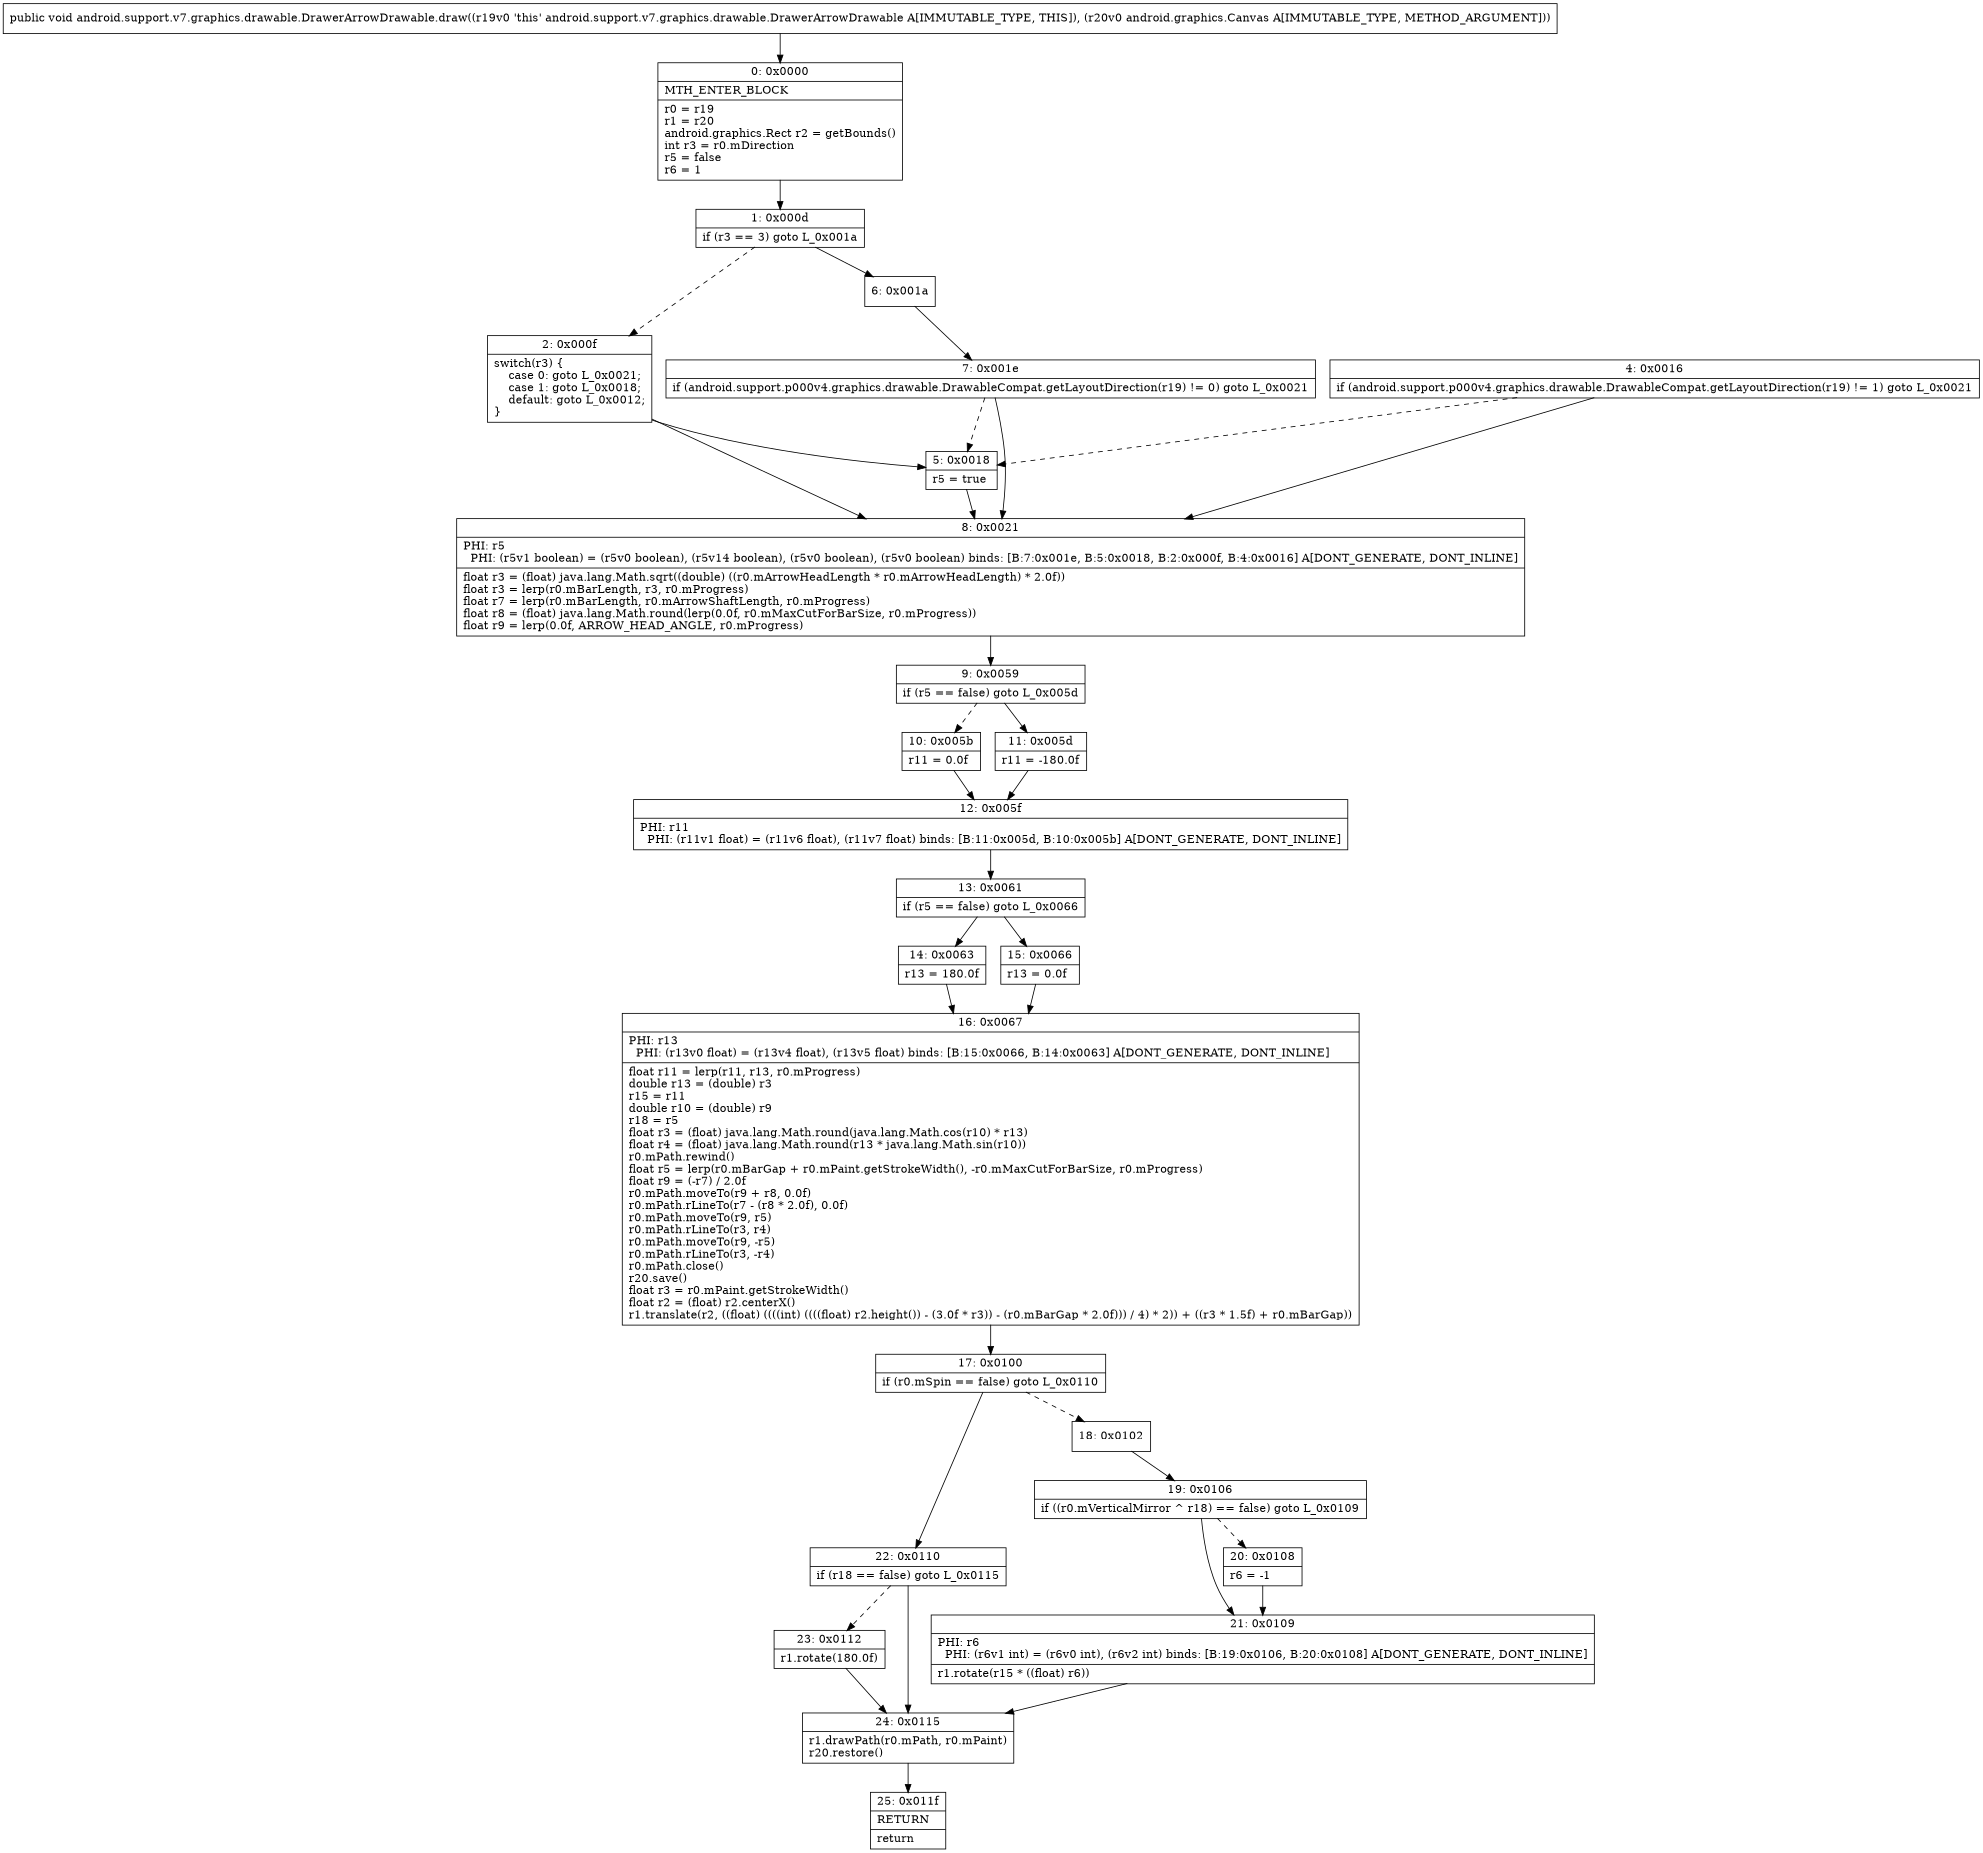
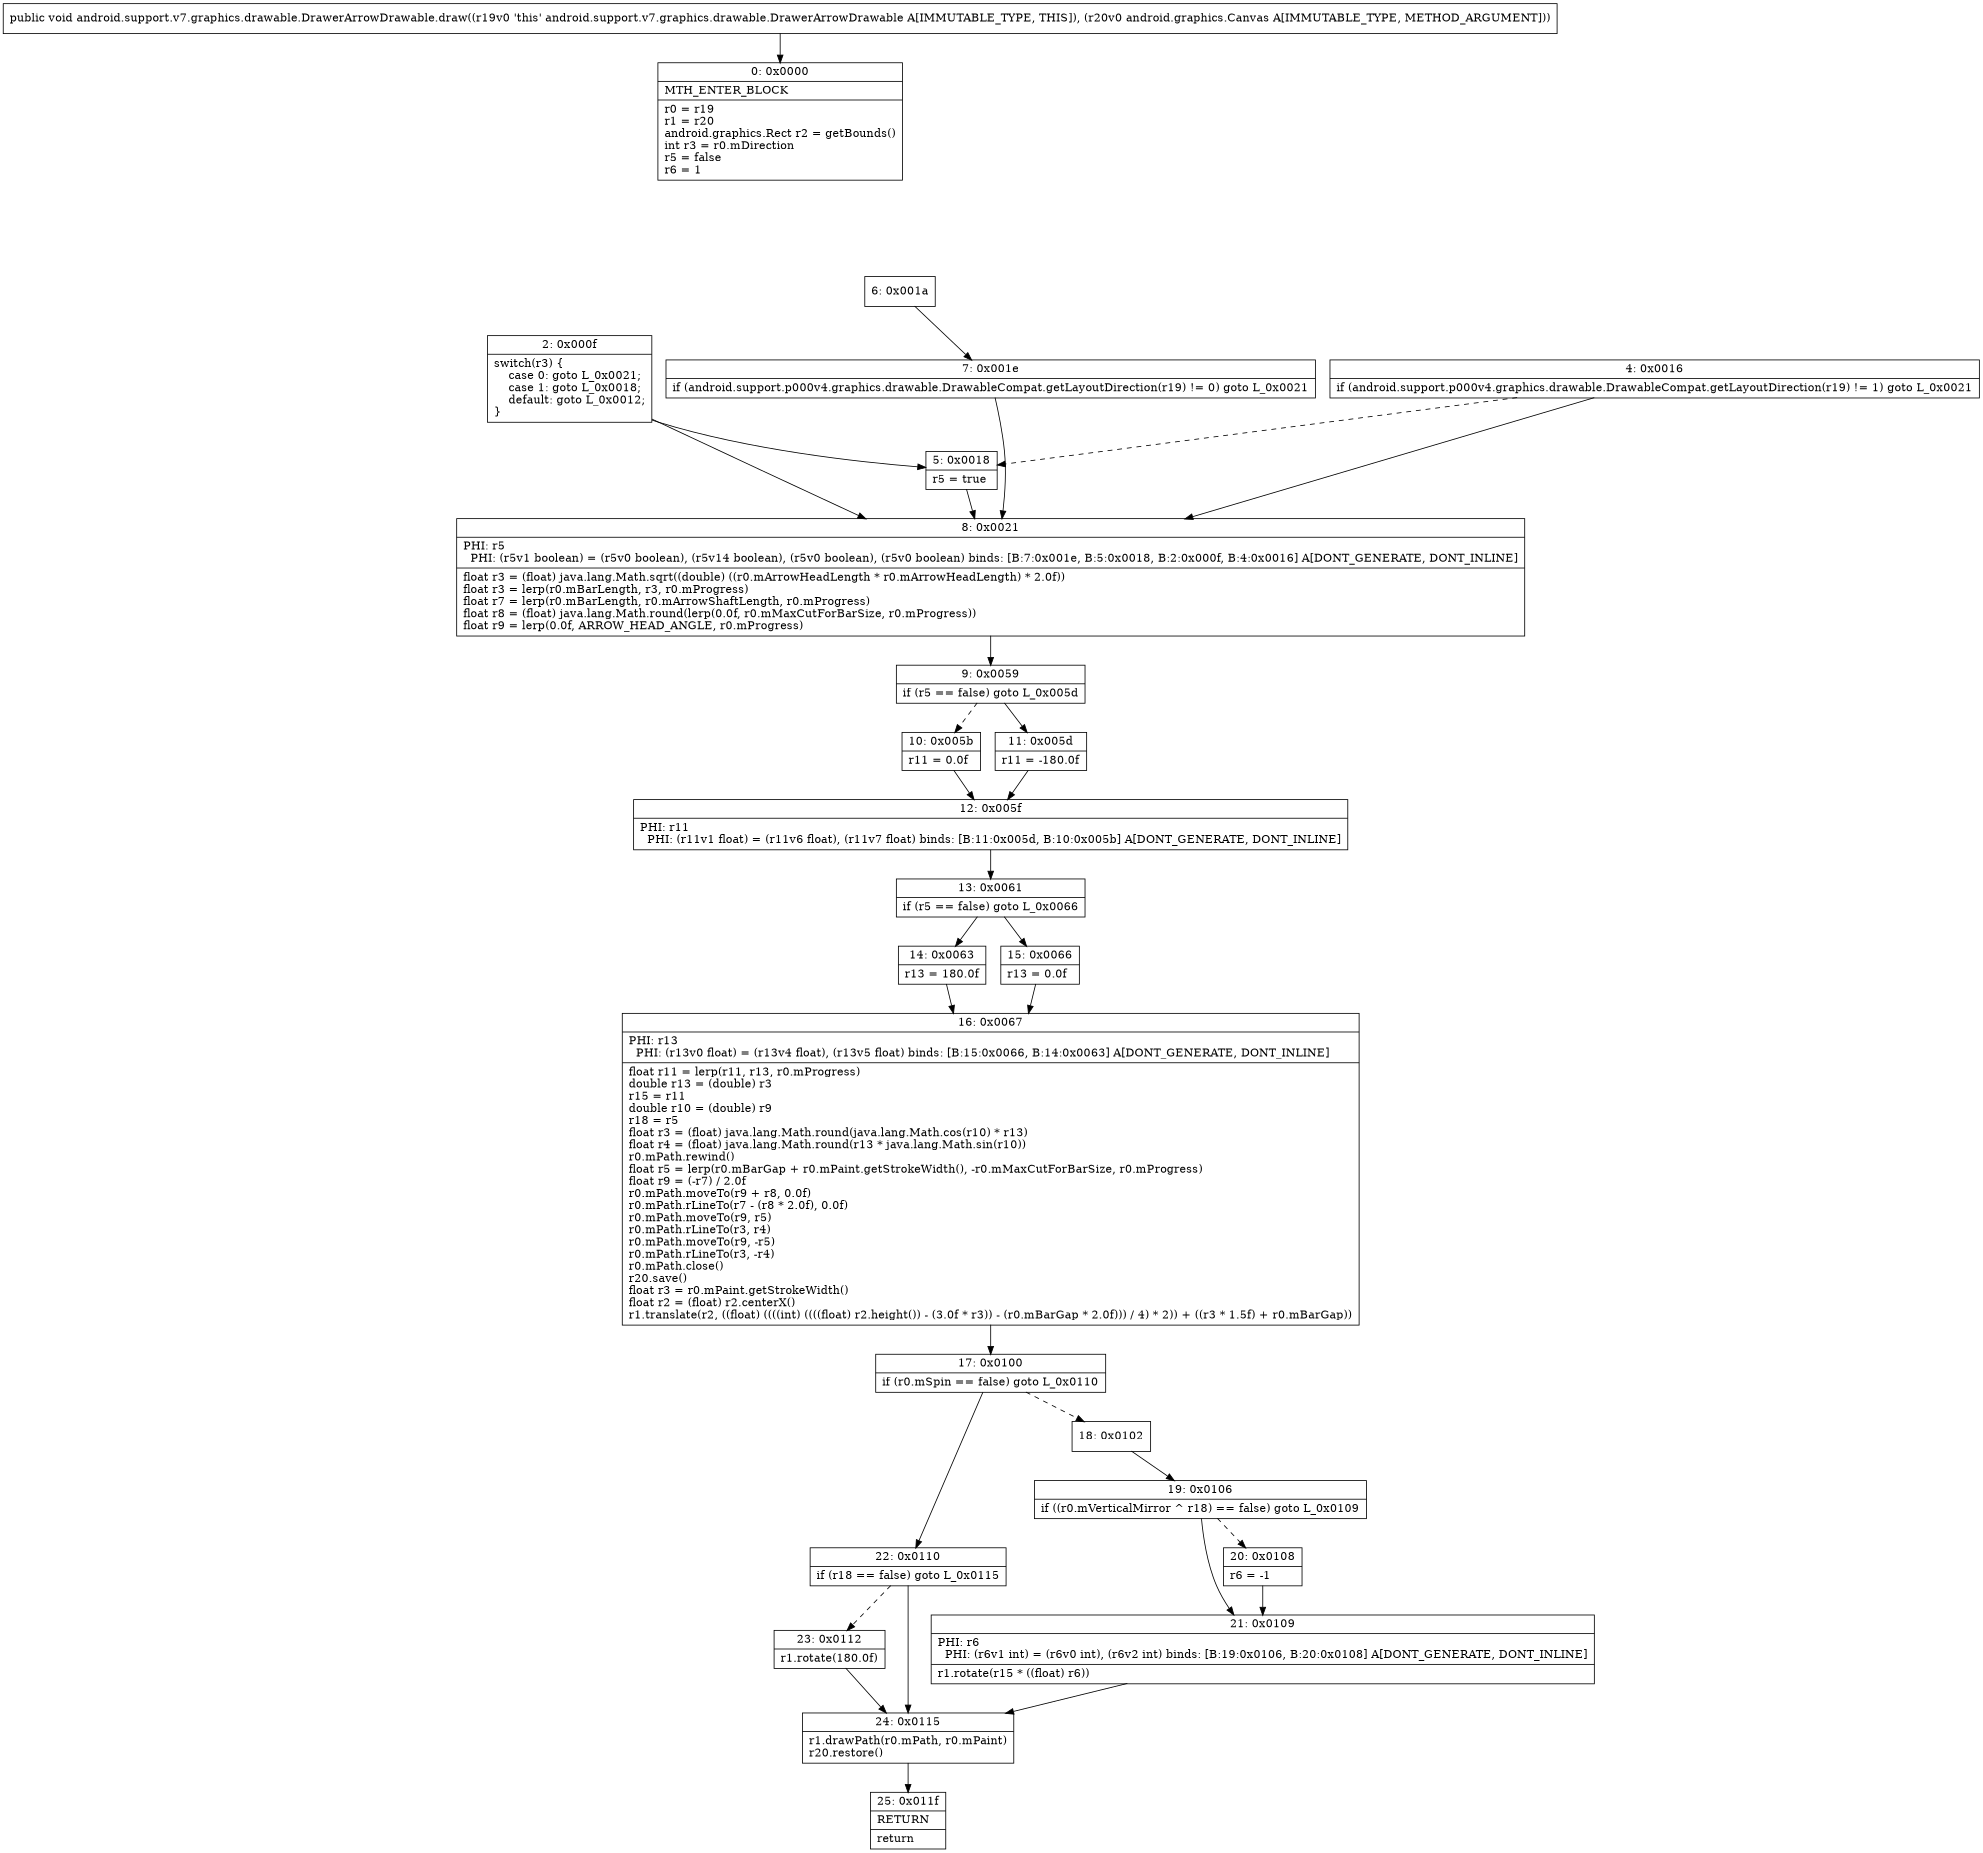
node "1: 0x000d": removed
edge "7: 0x001e" -> "5: 0x0018": removed
